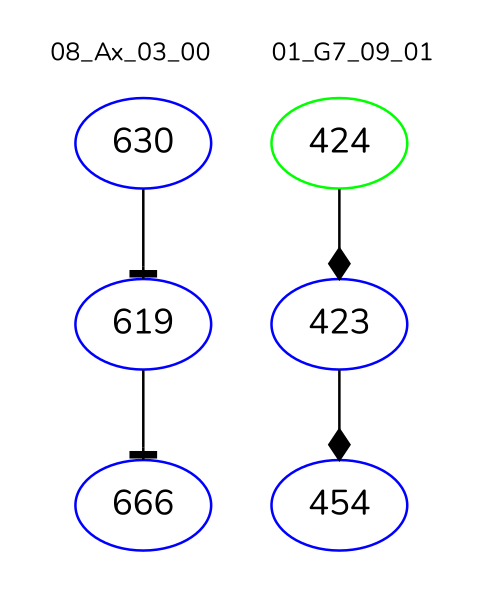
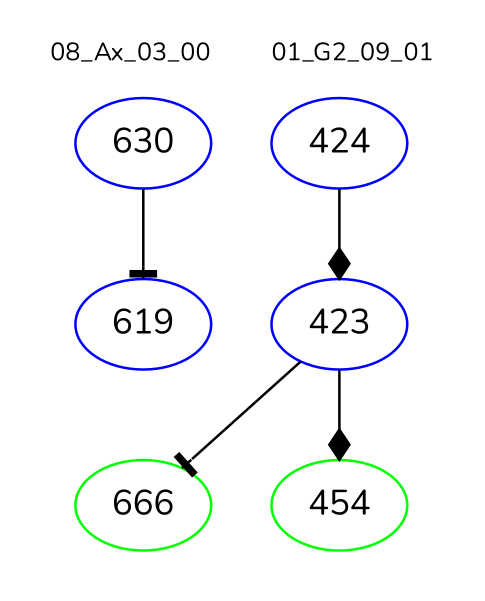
cluster "01_G7_09_01": label "01_G7_09_01" -> "01_G2_09_01"
node "424": color green -> blue
edge "619" -> "666": now "423" -> "666"
node "666": color blue -> green
node "454": color blue -> green
